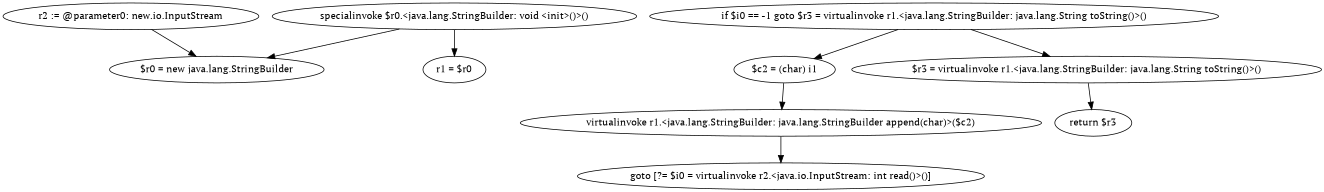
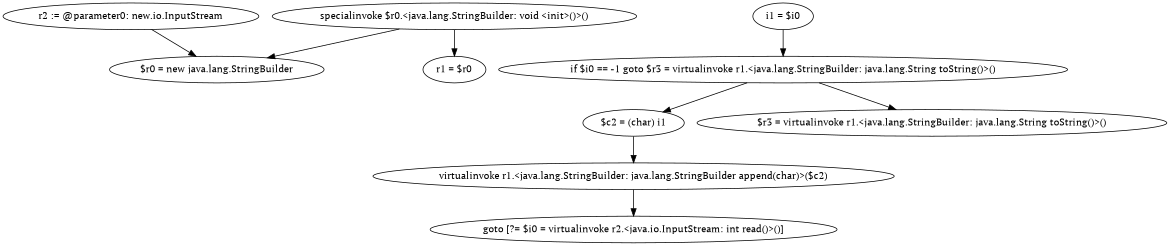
node "i1 = $i0": added
node "return $r3": removed
